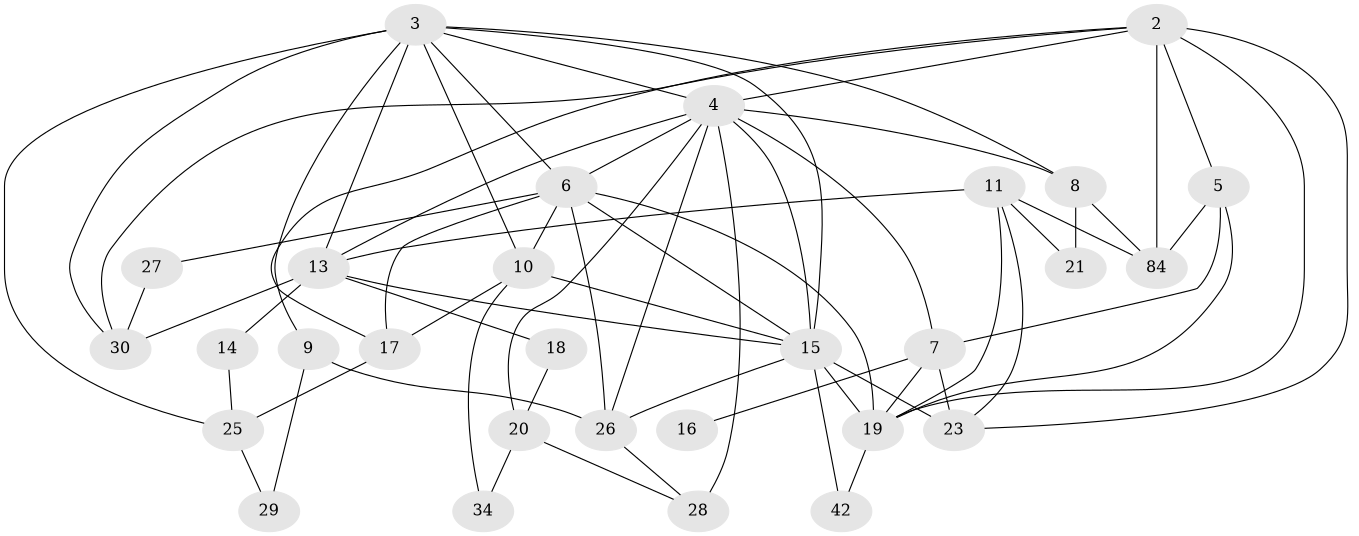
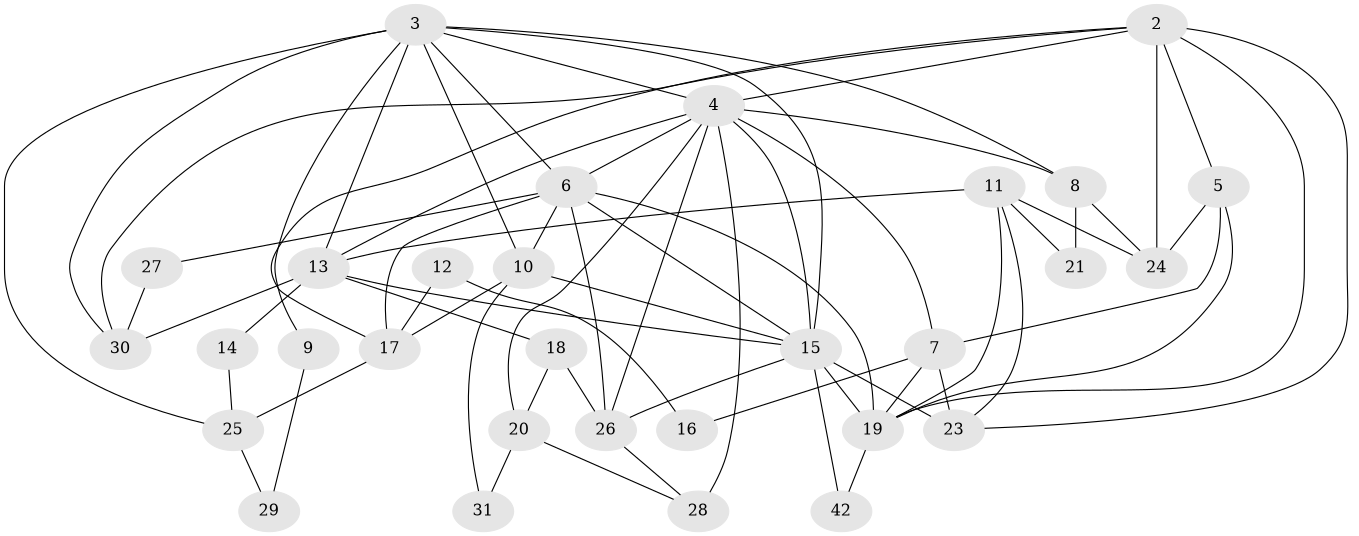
node "12": added
node "84": label "84" -> "24"
edge "9" -- "26": now "18" -- "26"
node "34": label "34" -> "31"
